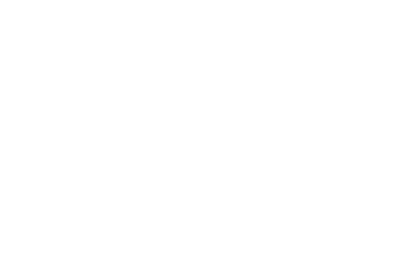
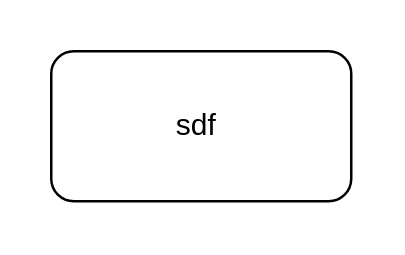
node "sdf": added
